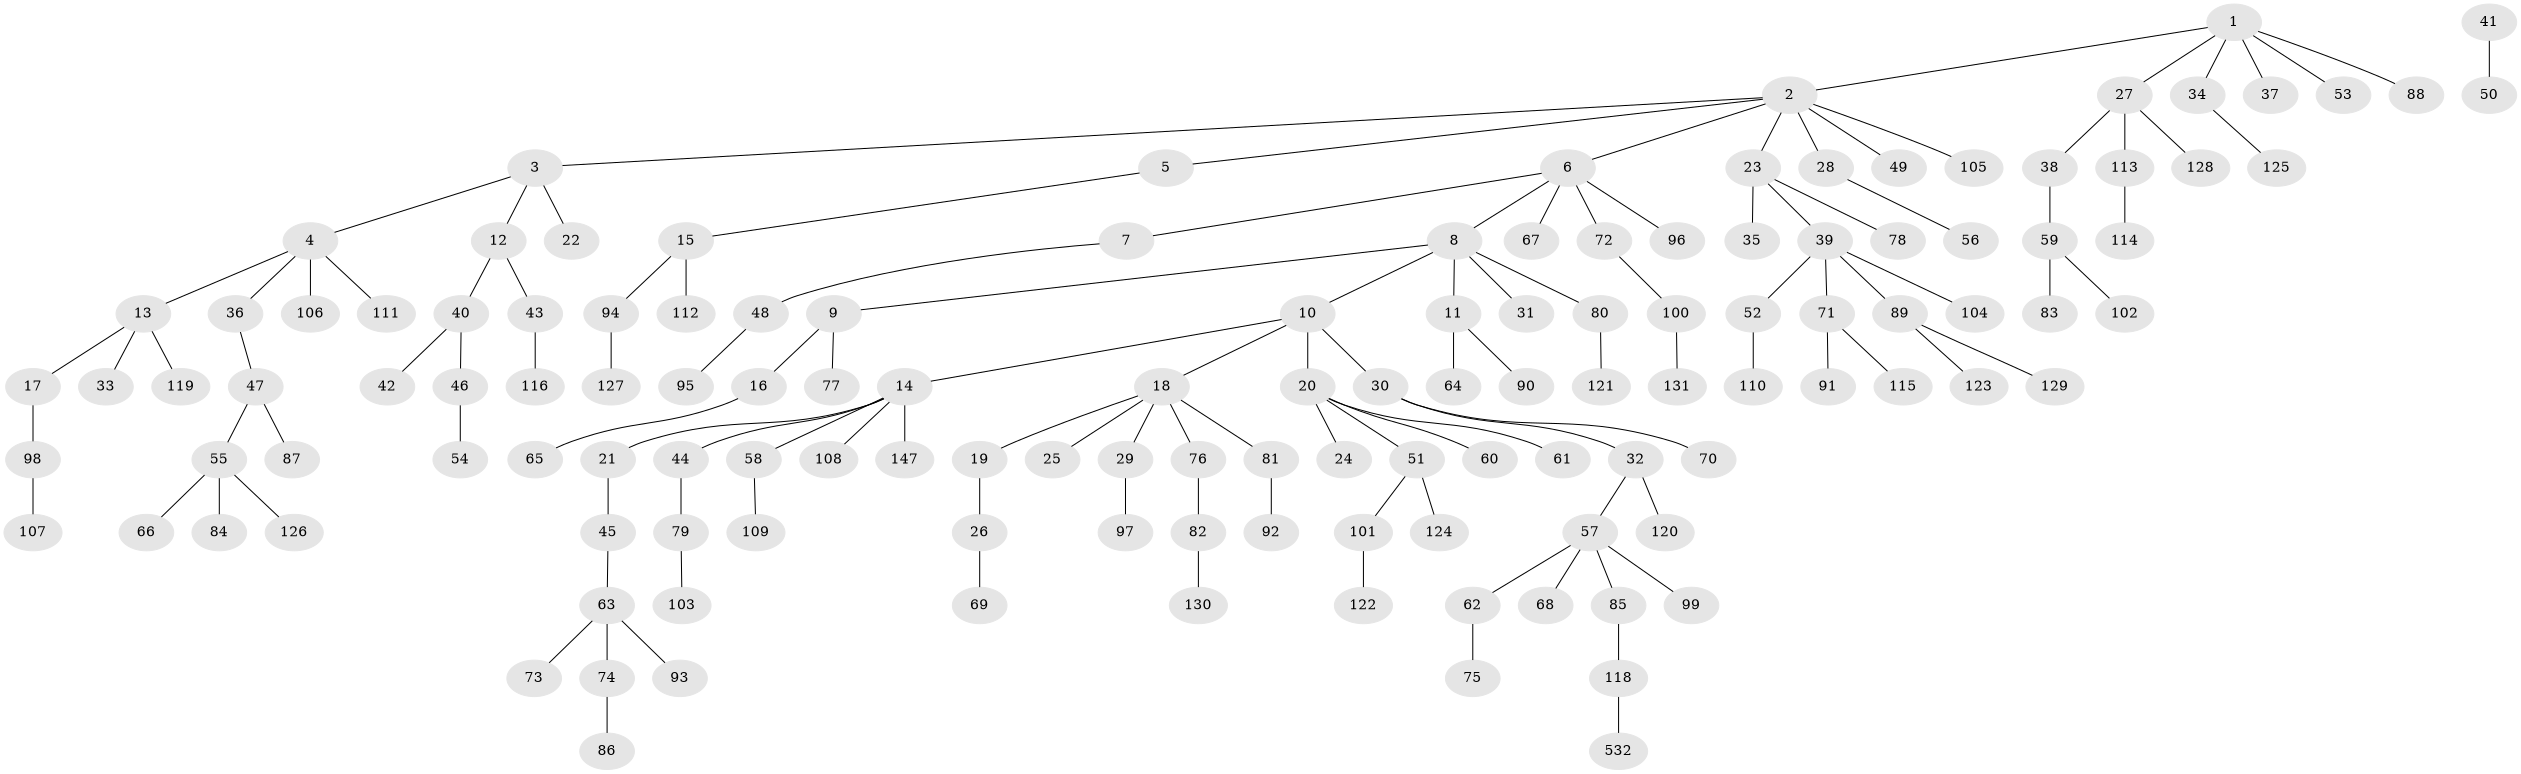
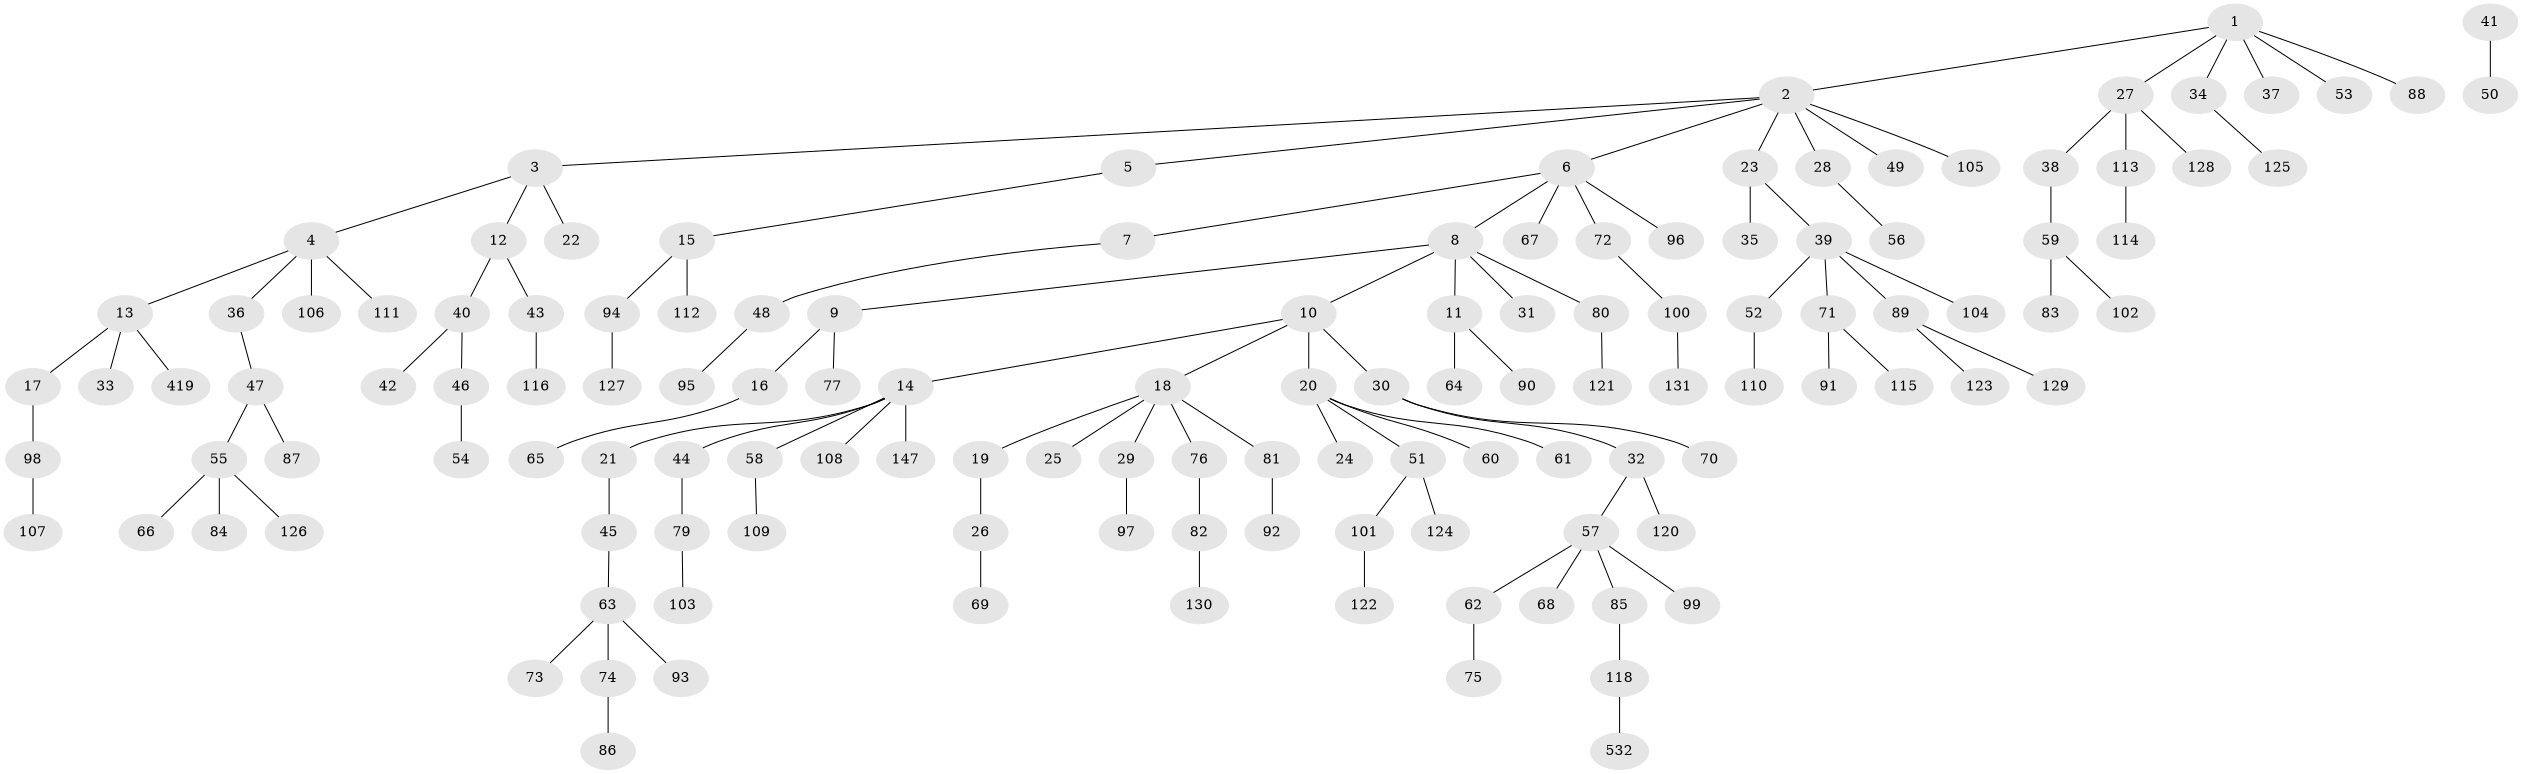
node "78": removed
node "119": label "119" -> "419"
